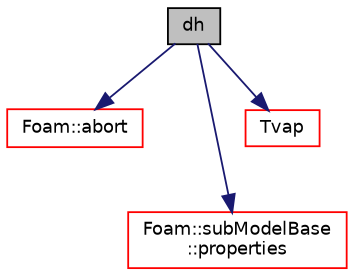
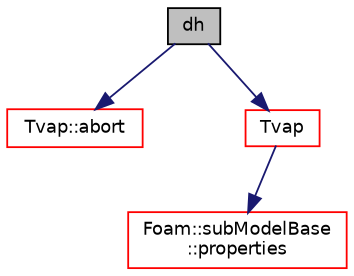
edge "dh" -> "Foam::subModelBase ::properties": now "Tvap" -> "Foam::subModelBase ::properties"
node "Foam::abort": label "Foam::abort" -> "Tvap::abort"
